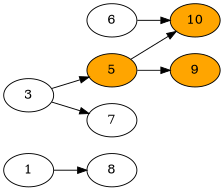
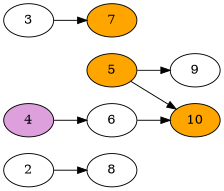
node "9": fillcolor orange -> white
edge "3" -> "5": removed
node "4": added
node "7": fillcolor white -> orange
node "1": label "1" -> "2"
